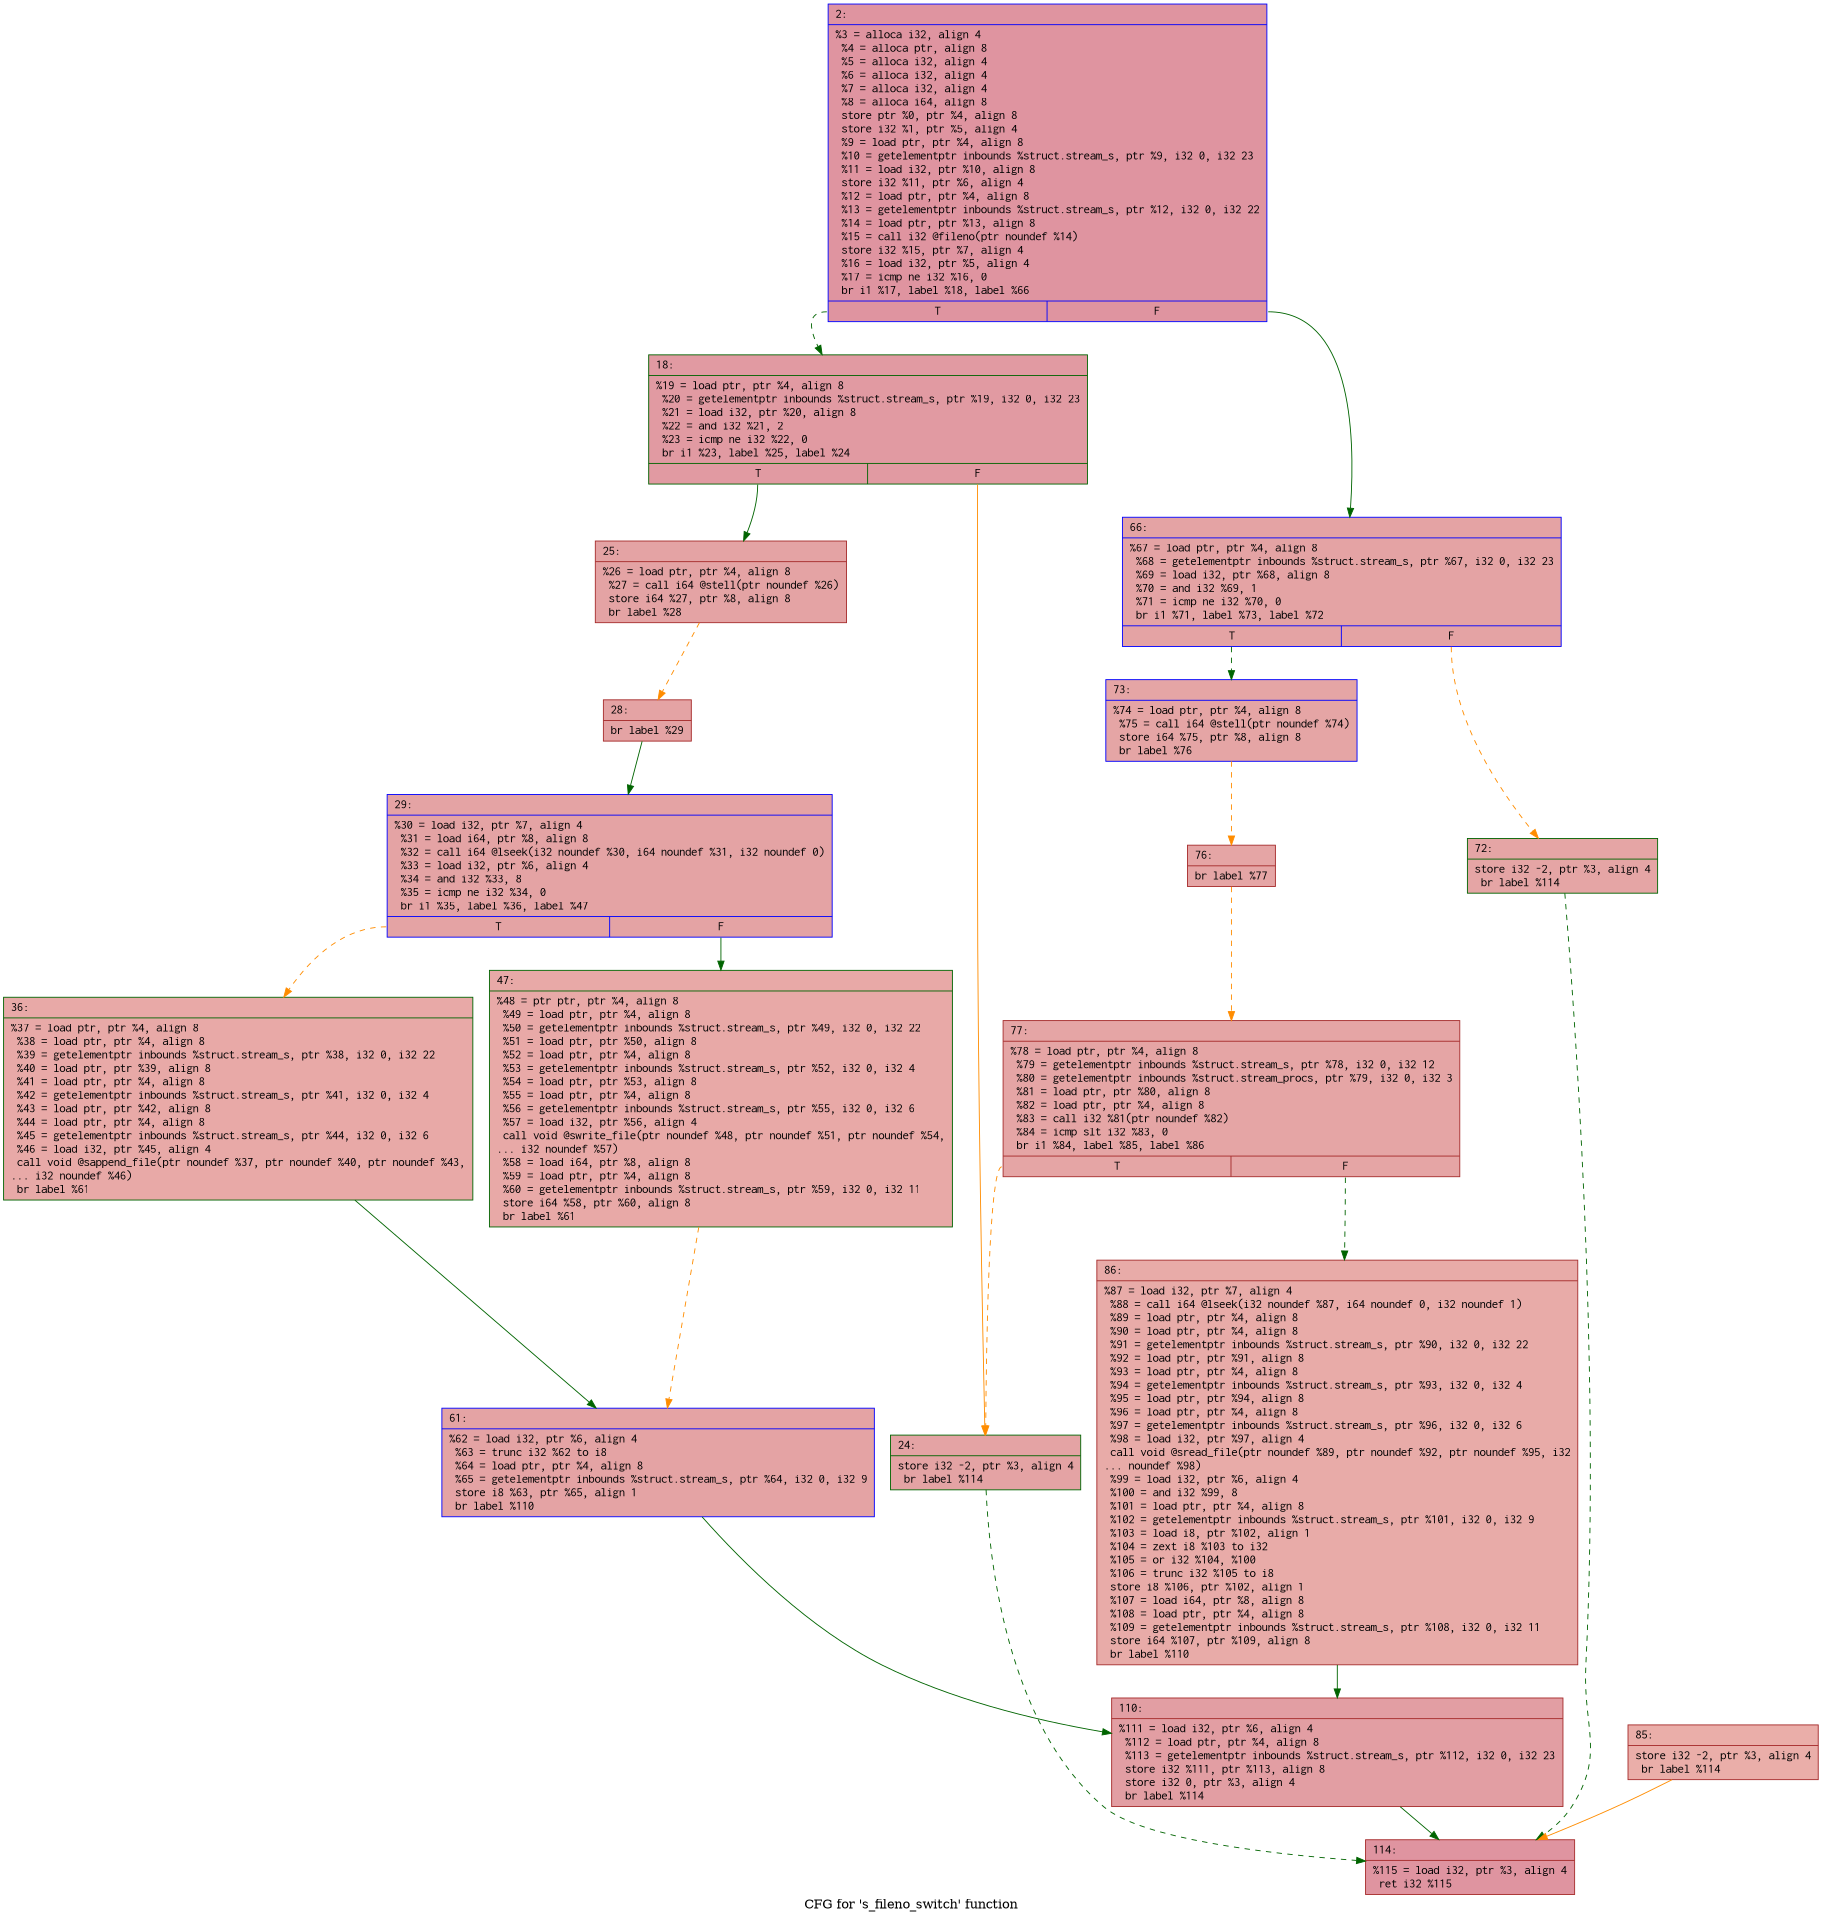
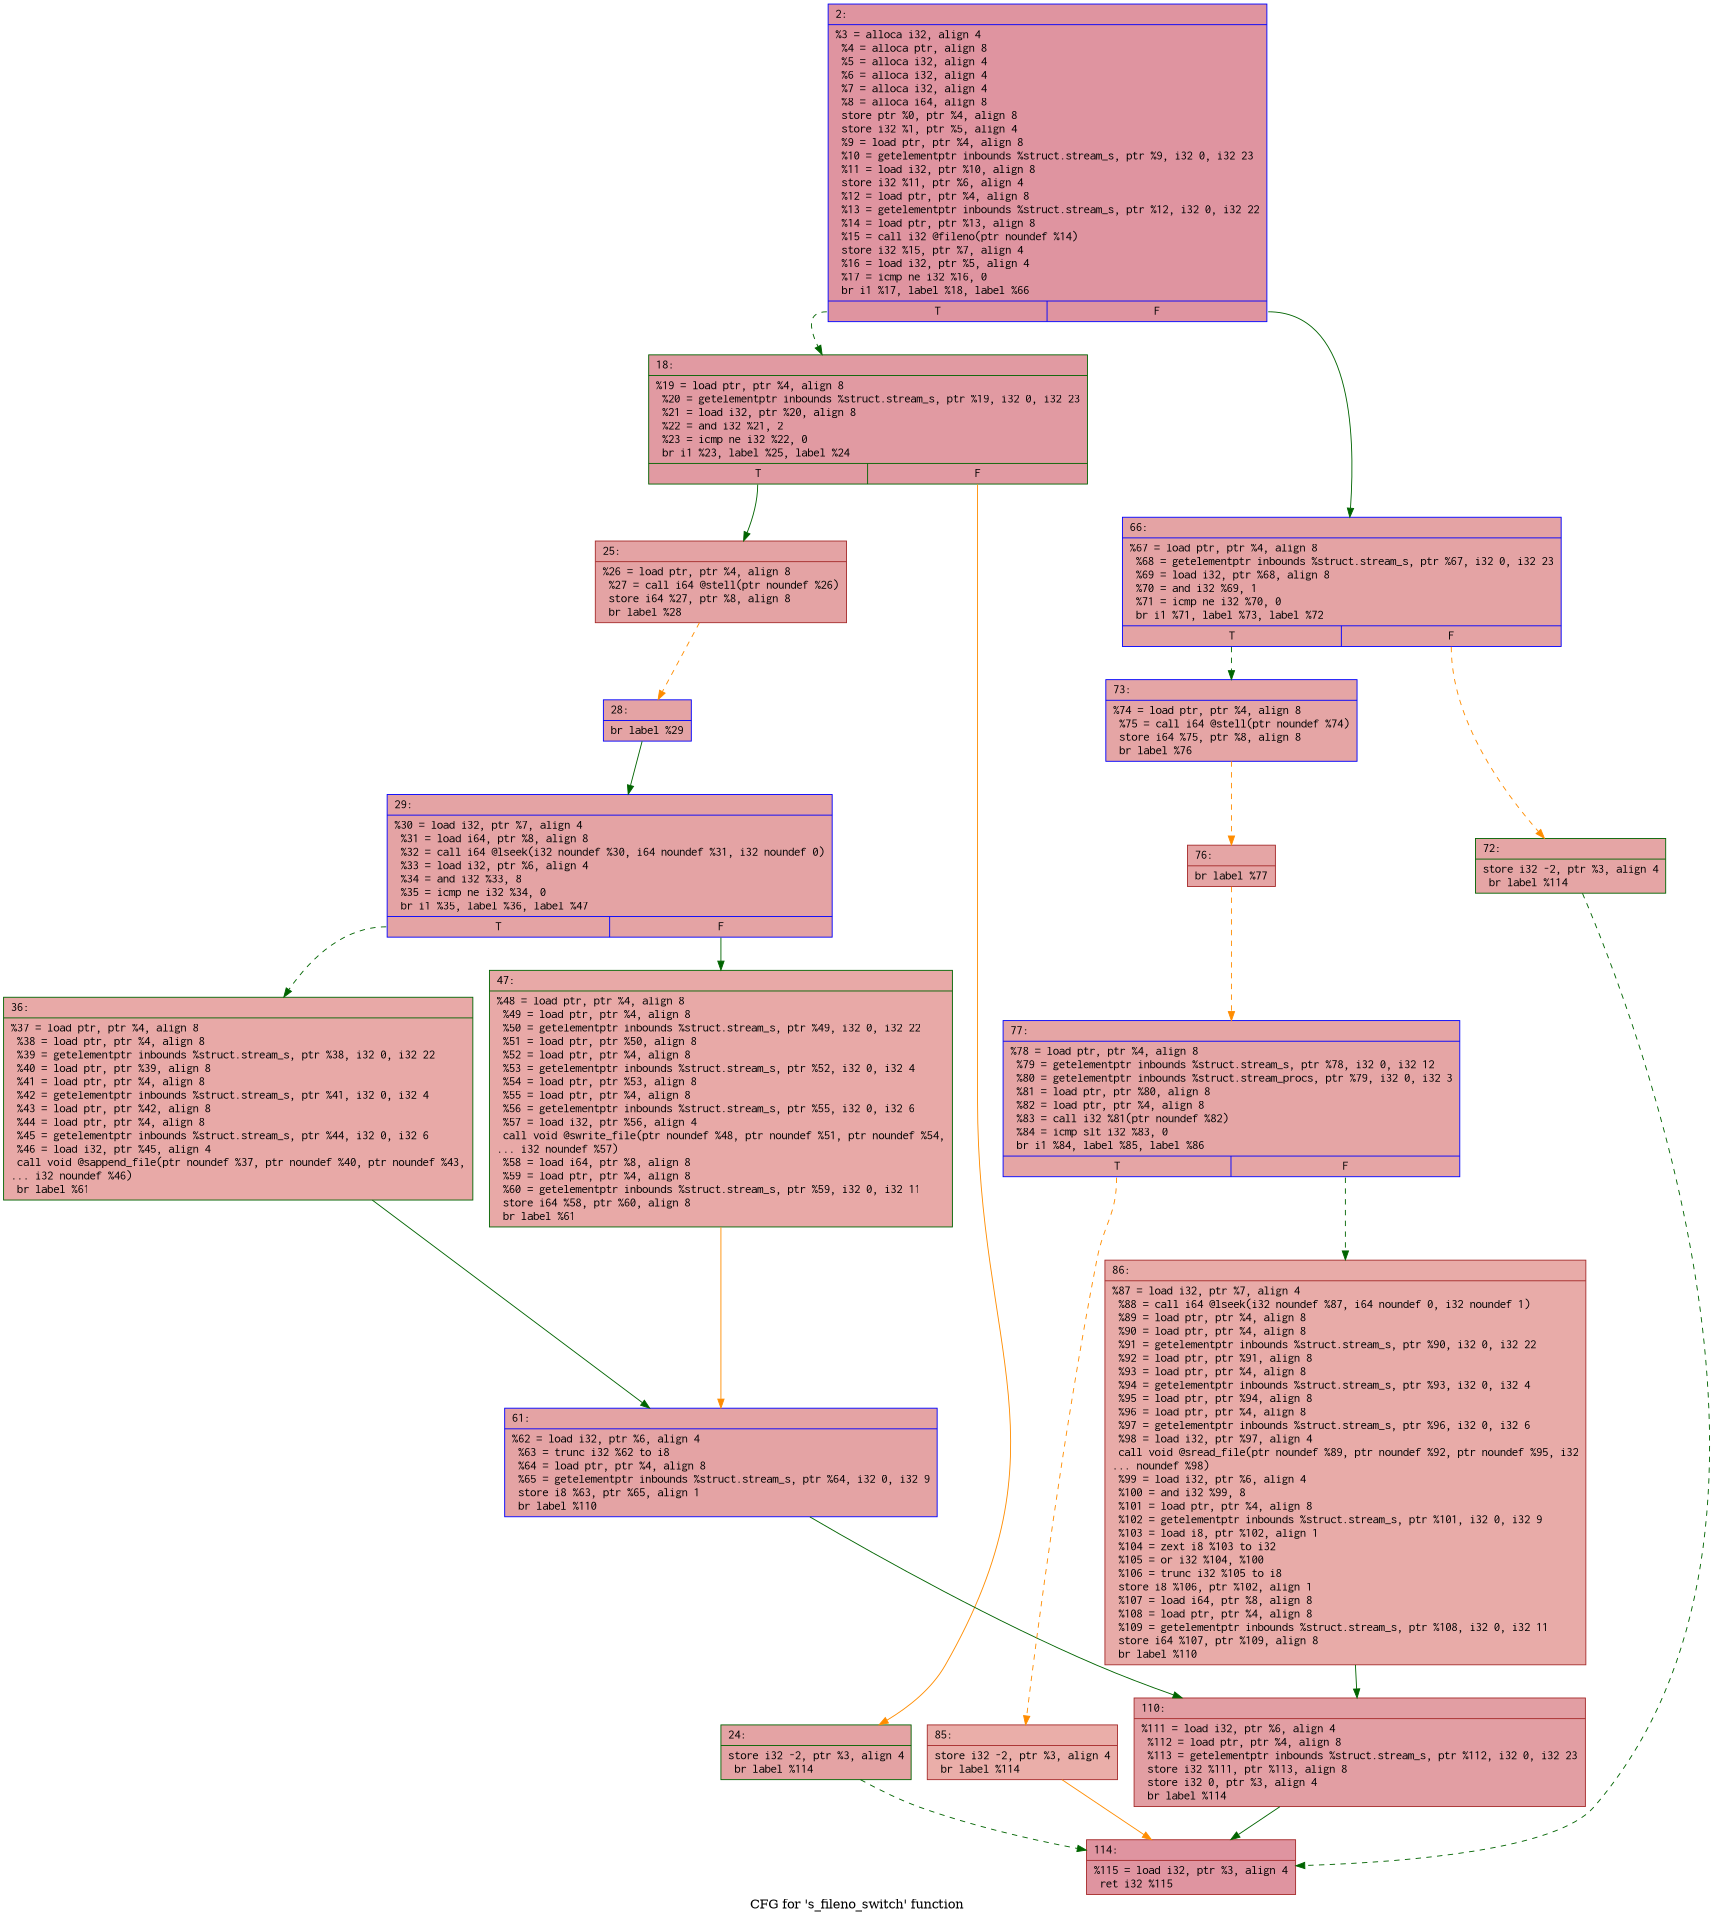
node "28:": color brown -> blue
edge "29:" -> "36:": color darkorange -> darkgreen
node "47:": text "%48 = ptr ptr, ptr %4, align 8" -> "%48 = load ptr, ptr %4, align 8"
node "77:": color brown -> blue
edge "77:" -> "24:": now "77:" -> "85:"
edge "47:" -> "61:": style dashed -> solid
